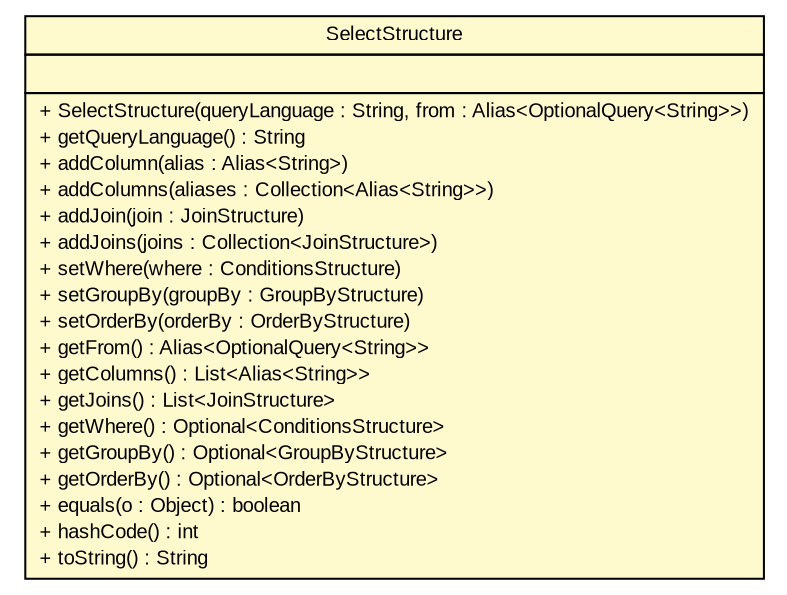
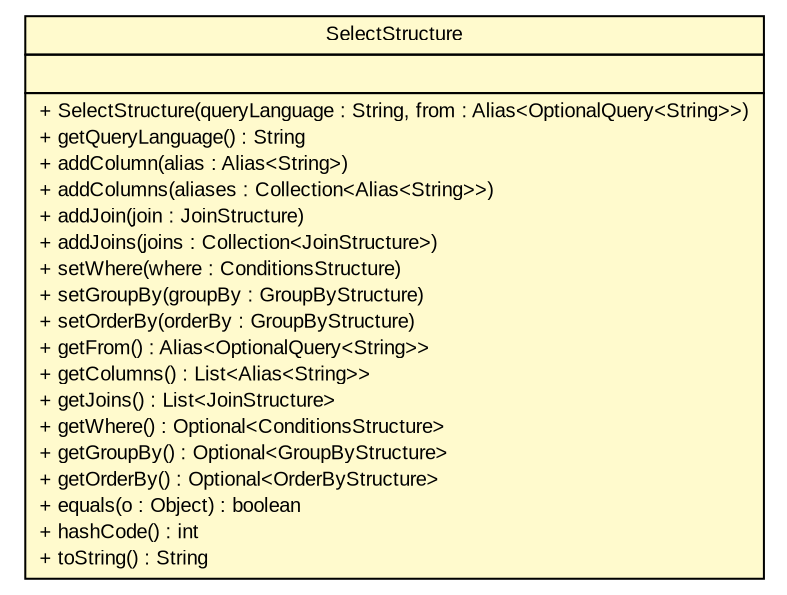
node "SelectStructure": text "+ setOrderBy(orderBy : OrderByStructure)" -> "+ setOrderBy(orderBy : GroupByStructure)"
